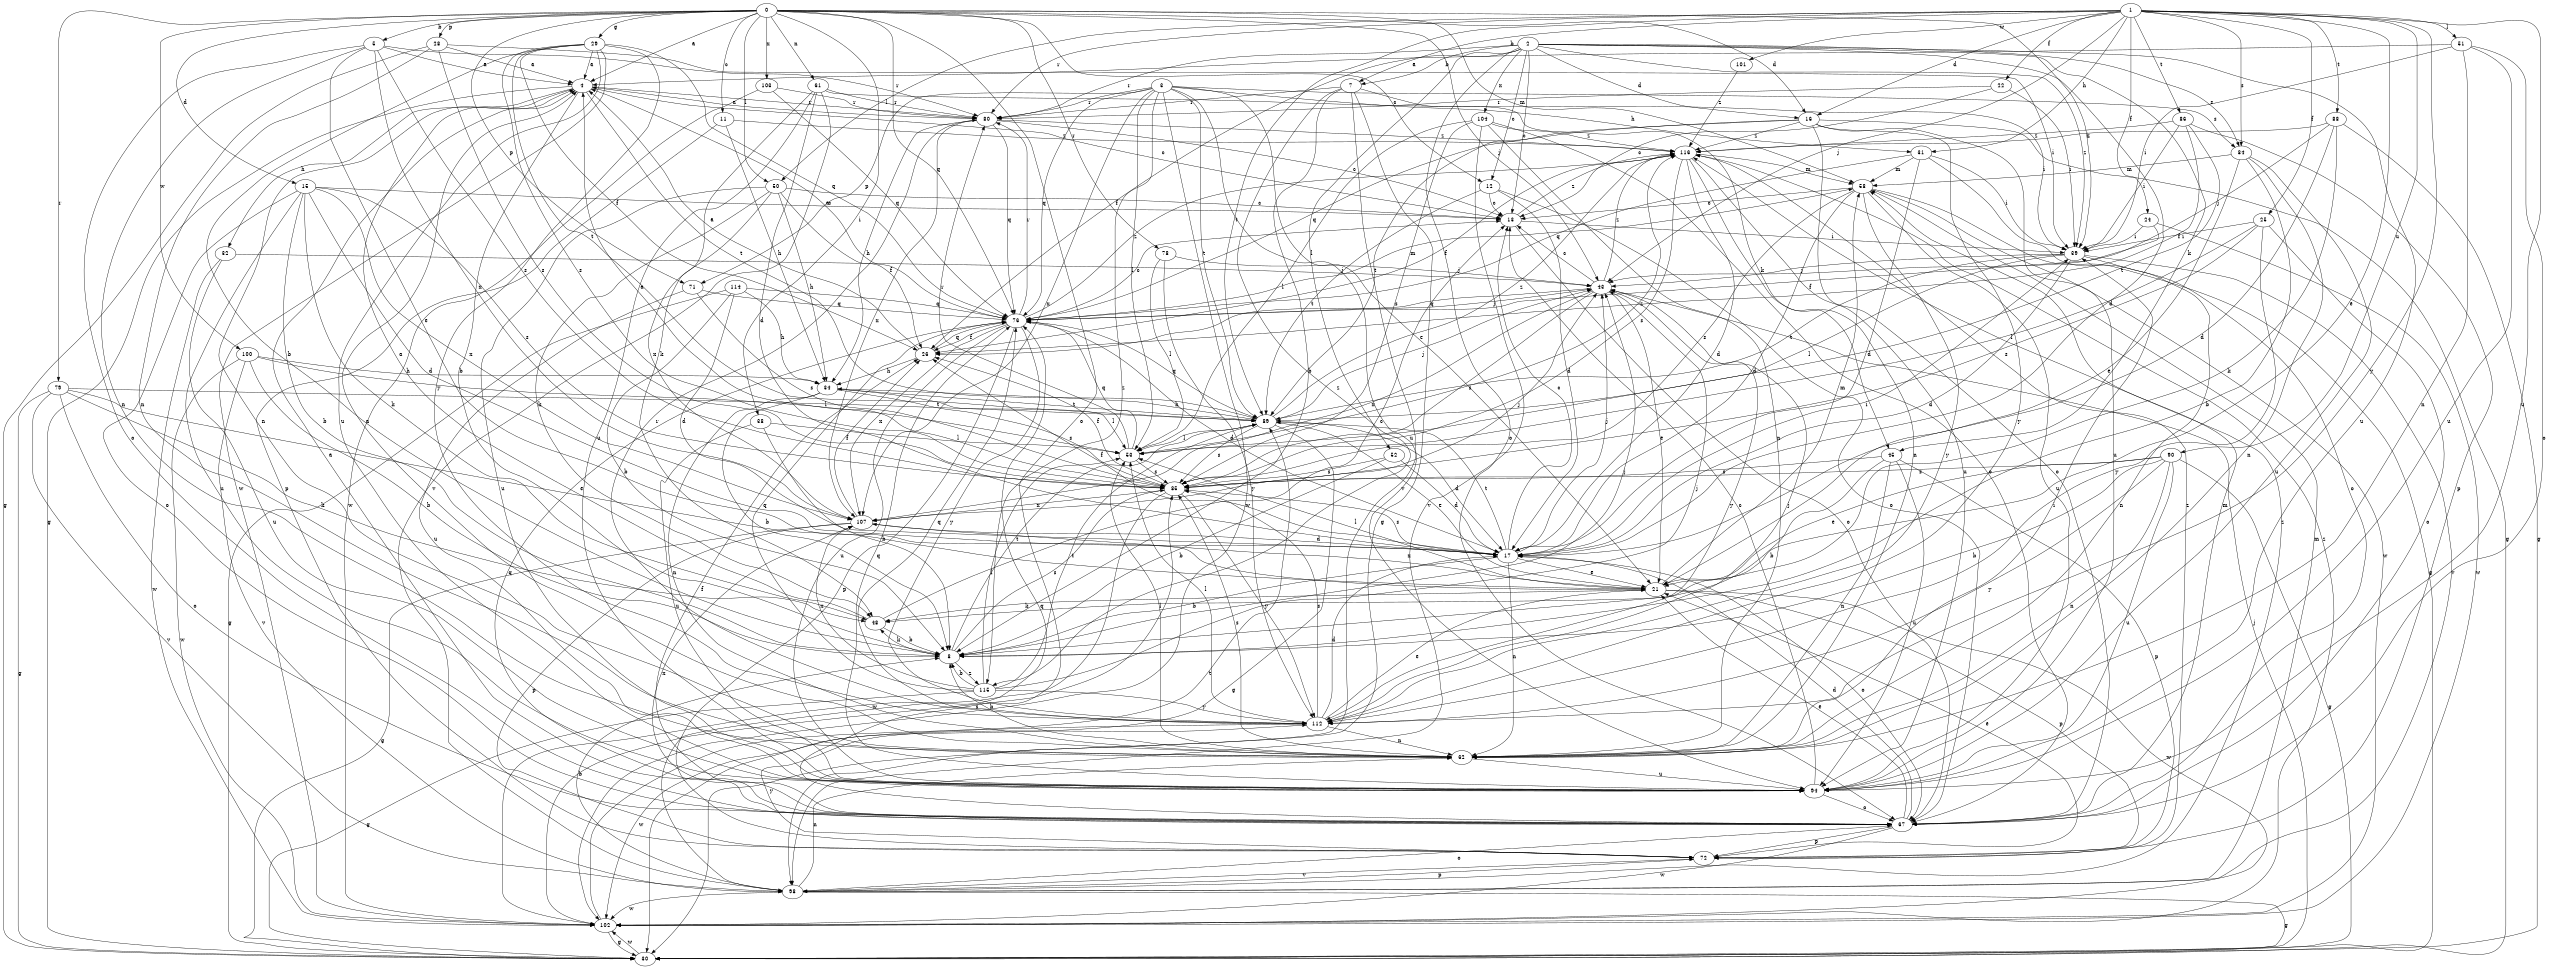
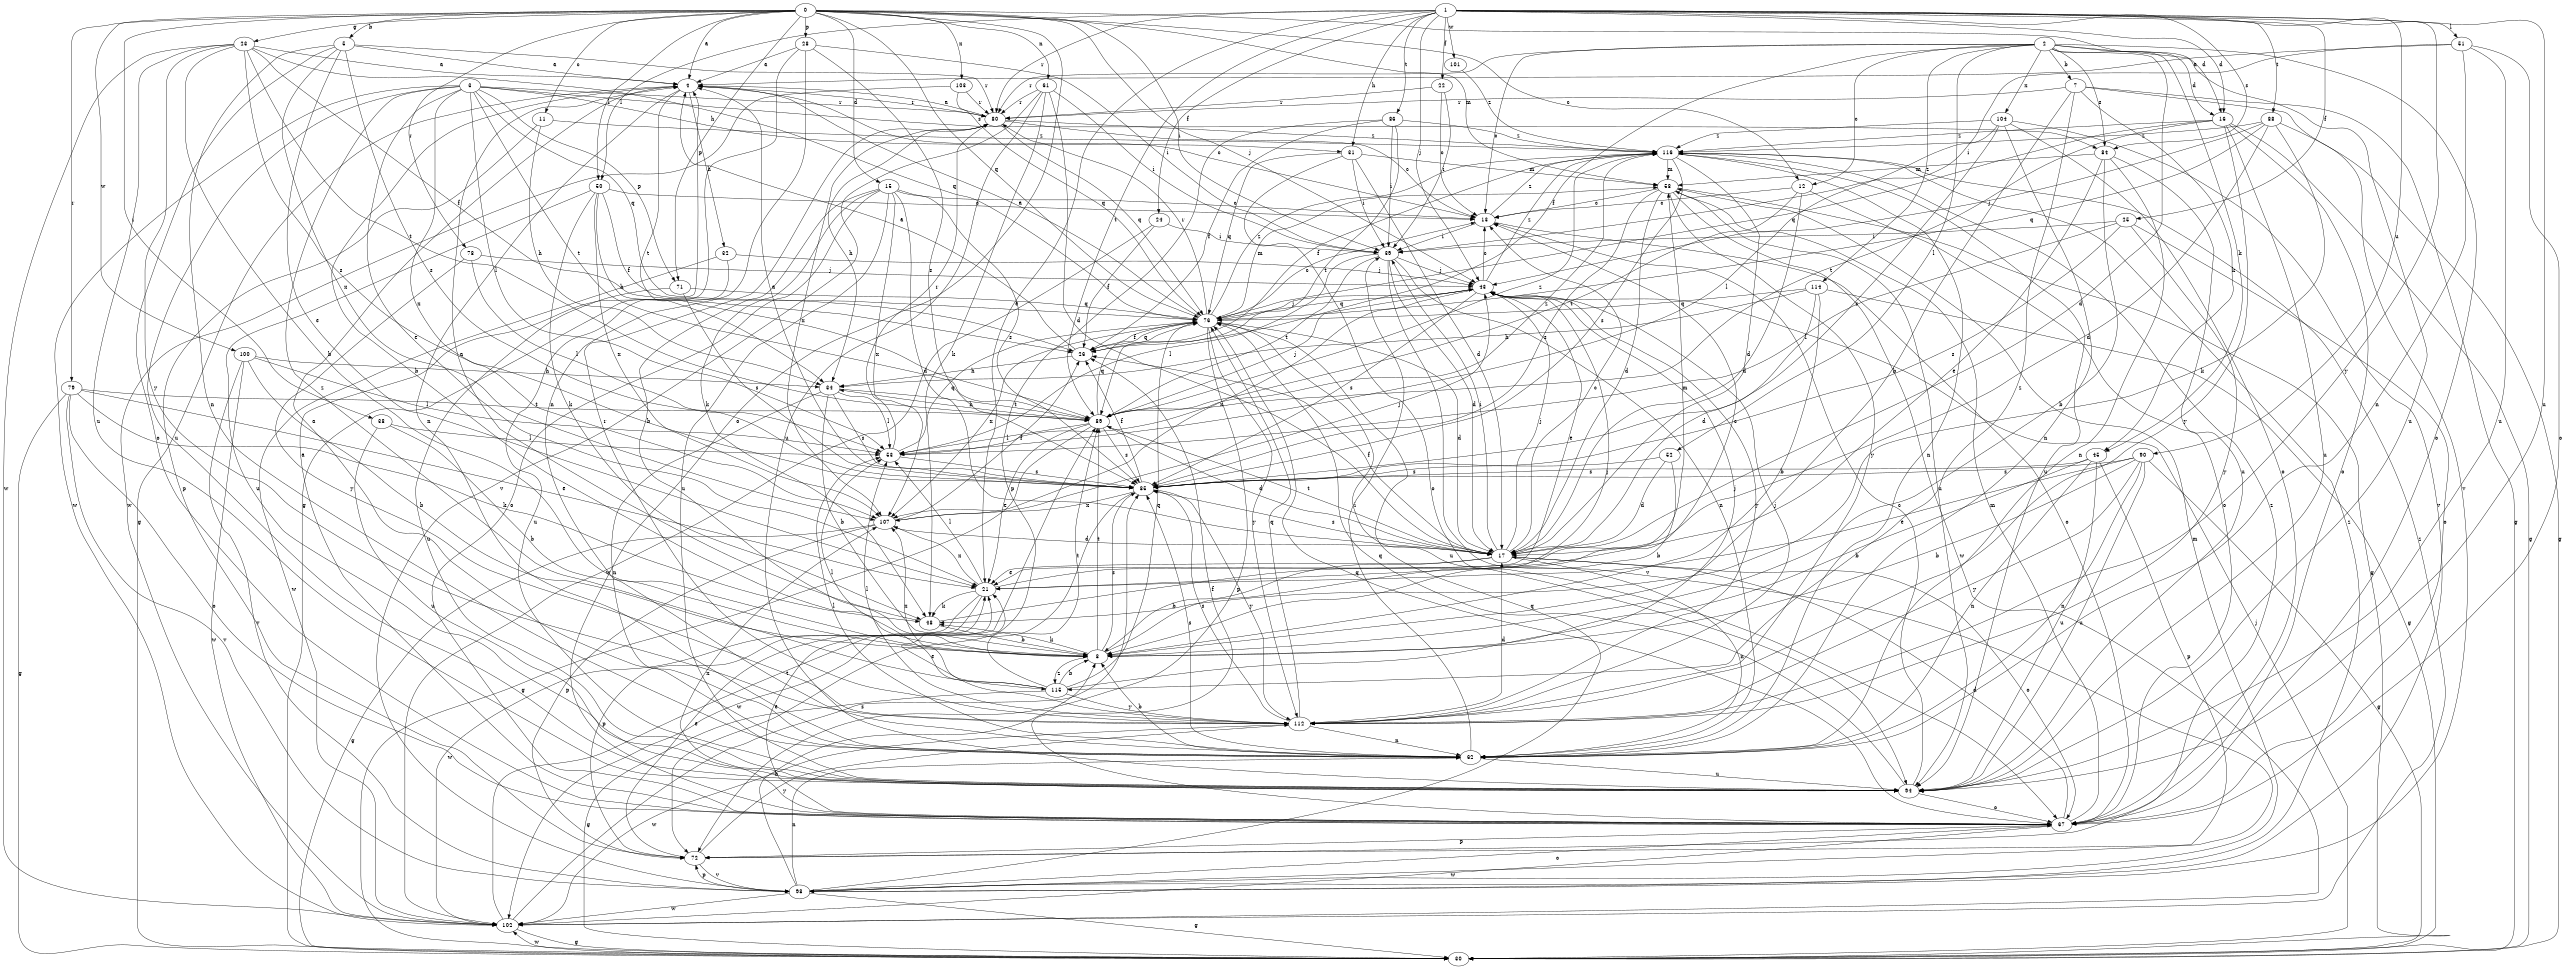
edge "1" -> "7": removed, label "b"
node "29": label "29" -> "23"
edge "2" -> "39": now "2" -> "114"
edge "88" -> "76": added, label "q"
